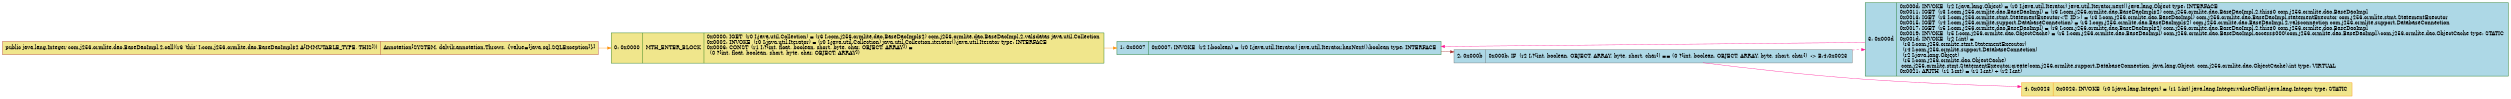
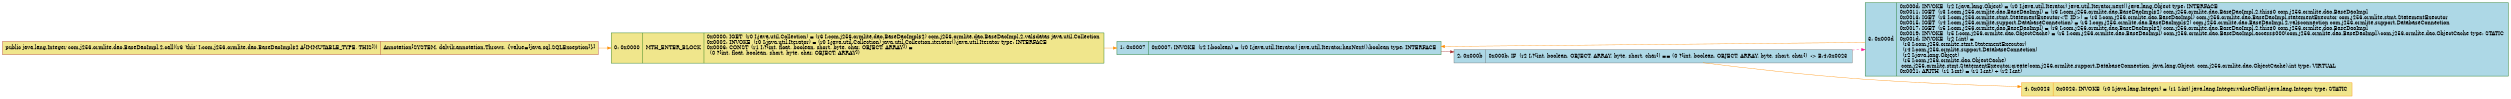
edge "3: 0x000d" -> "1: 0x0007": color deeppink -> darkorange
edge "2: 0x000b" -> "4: 0x0023": color deeppink -> darkorange
